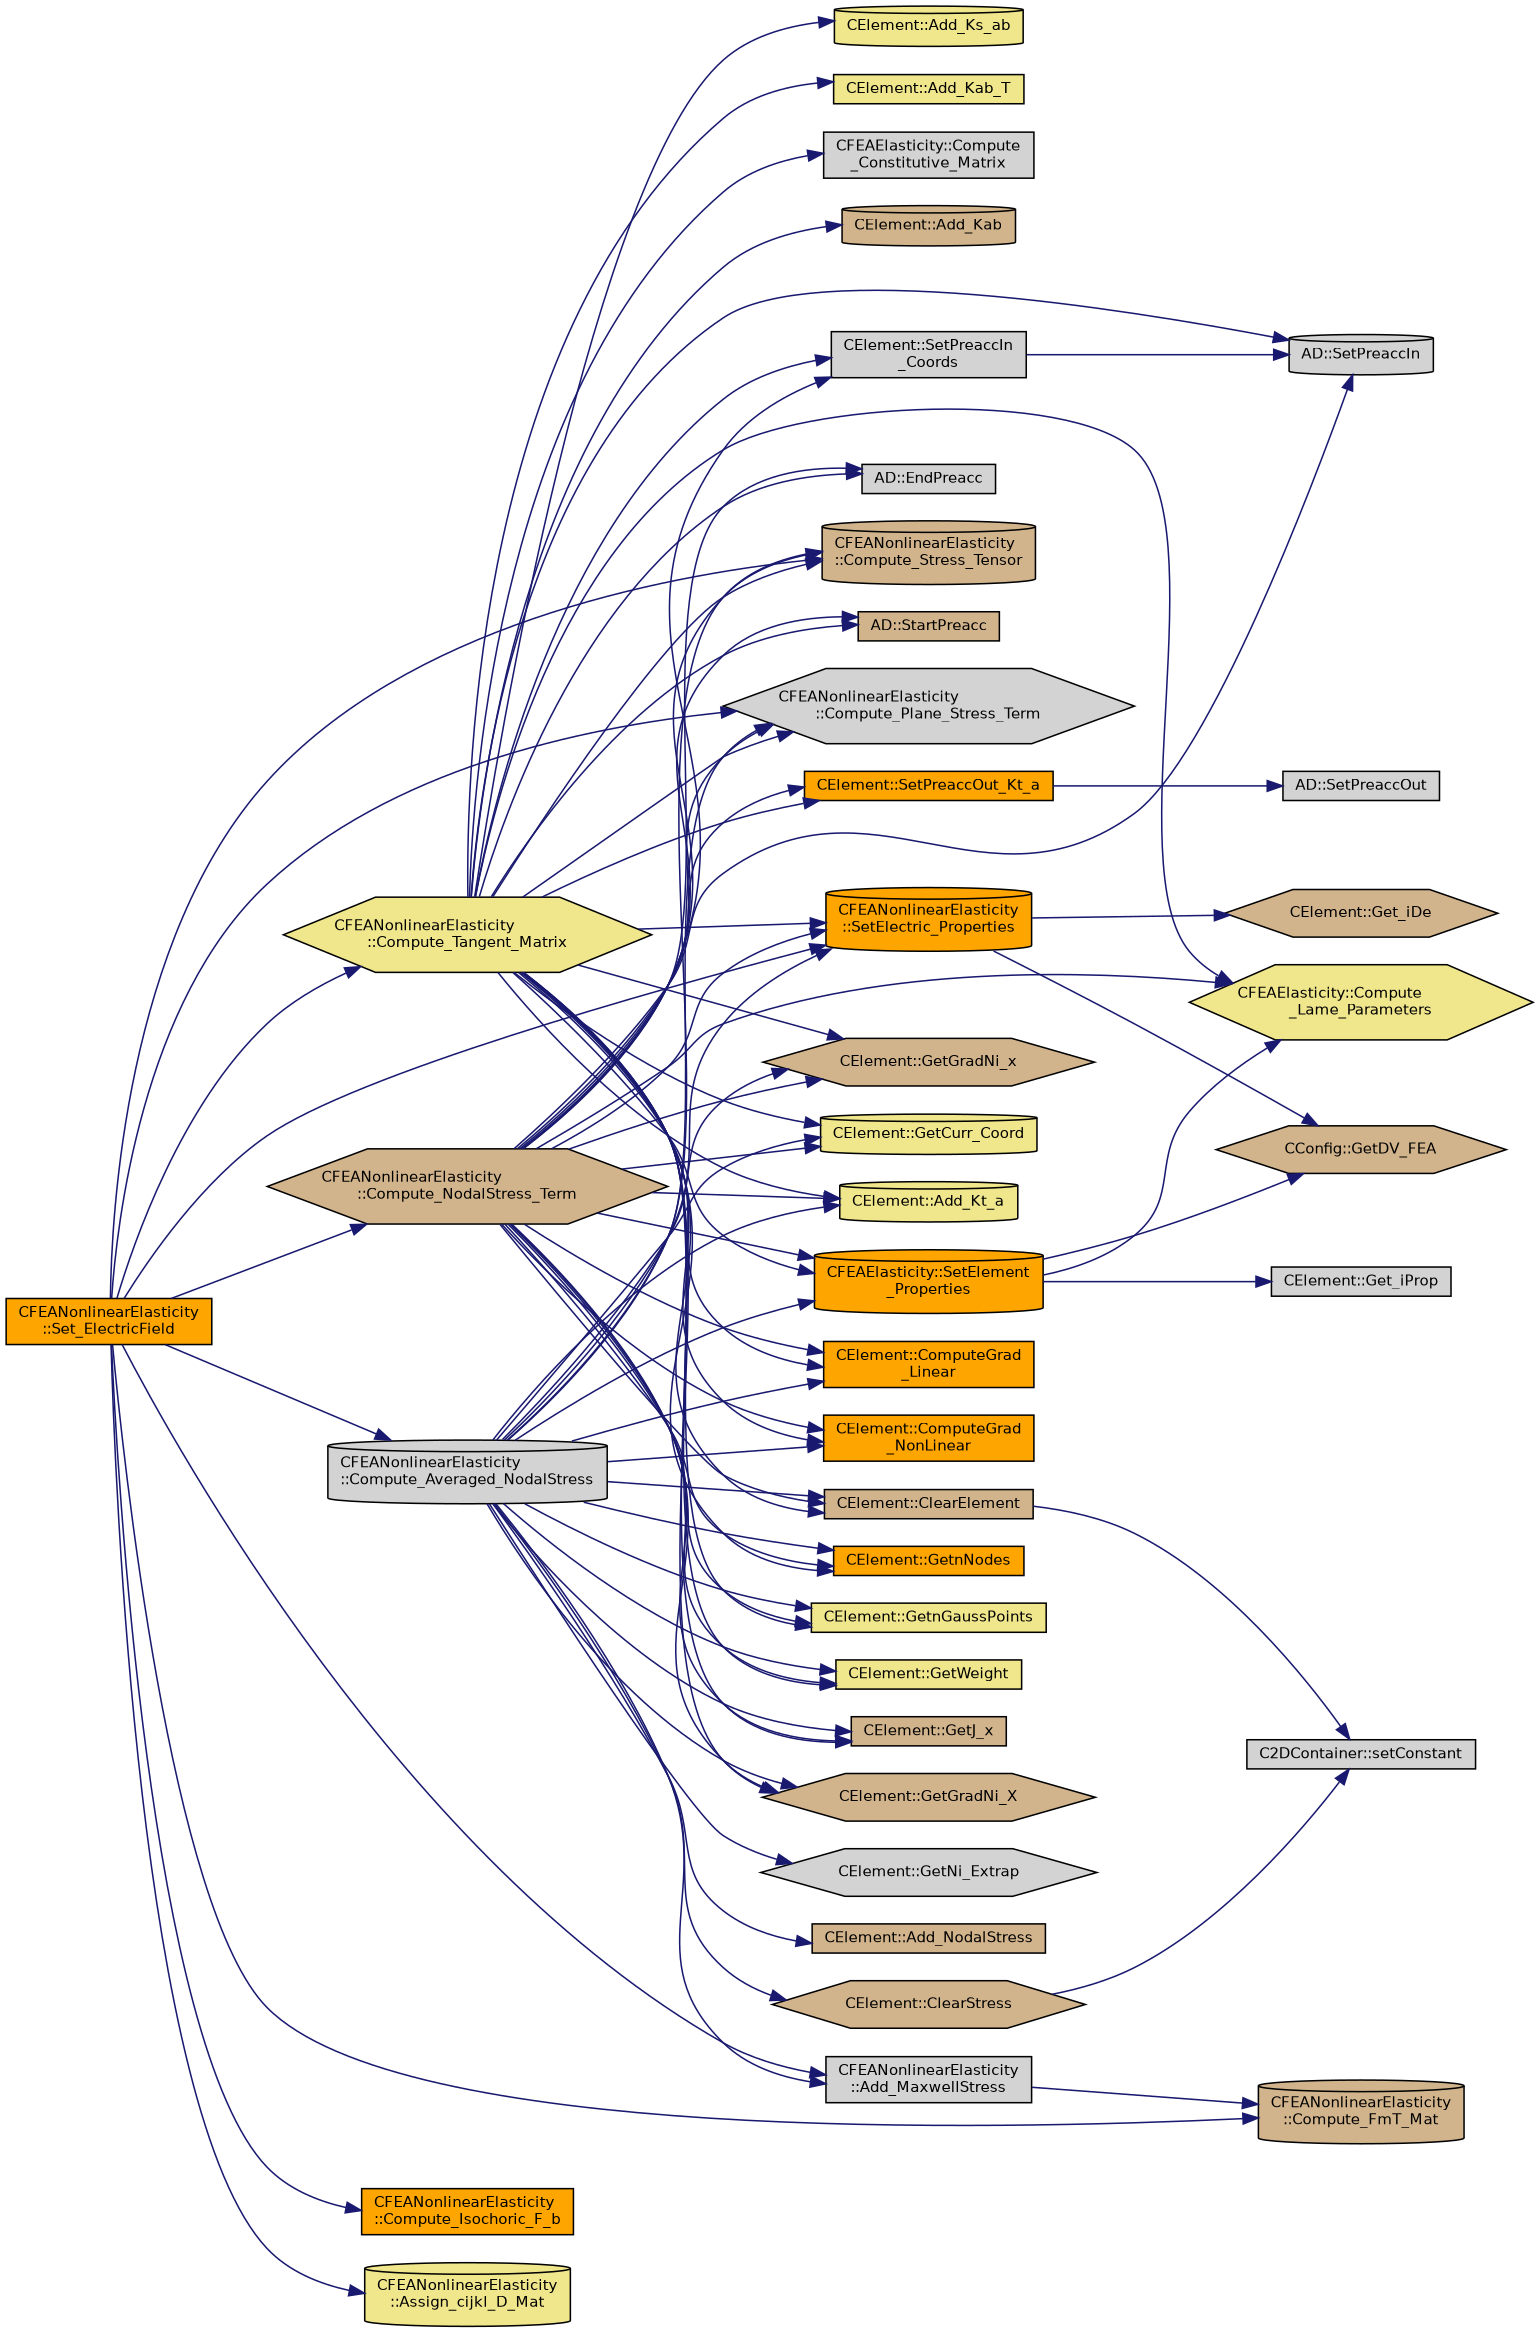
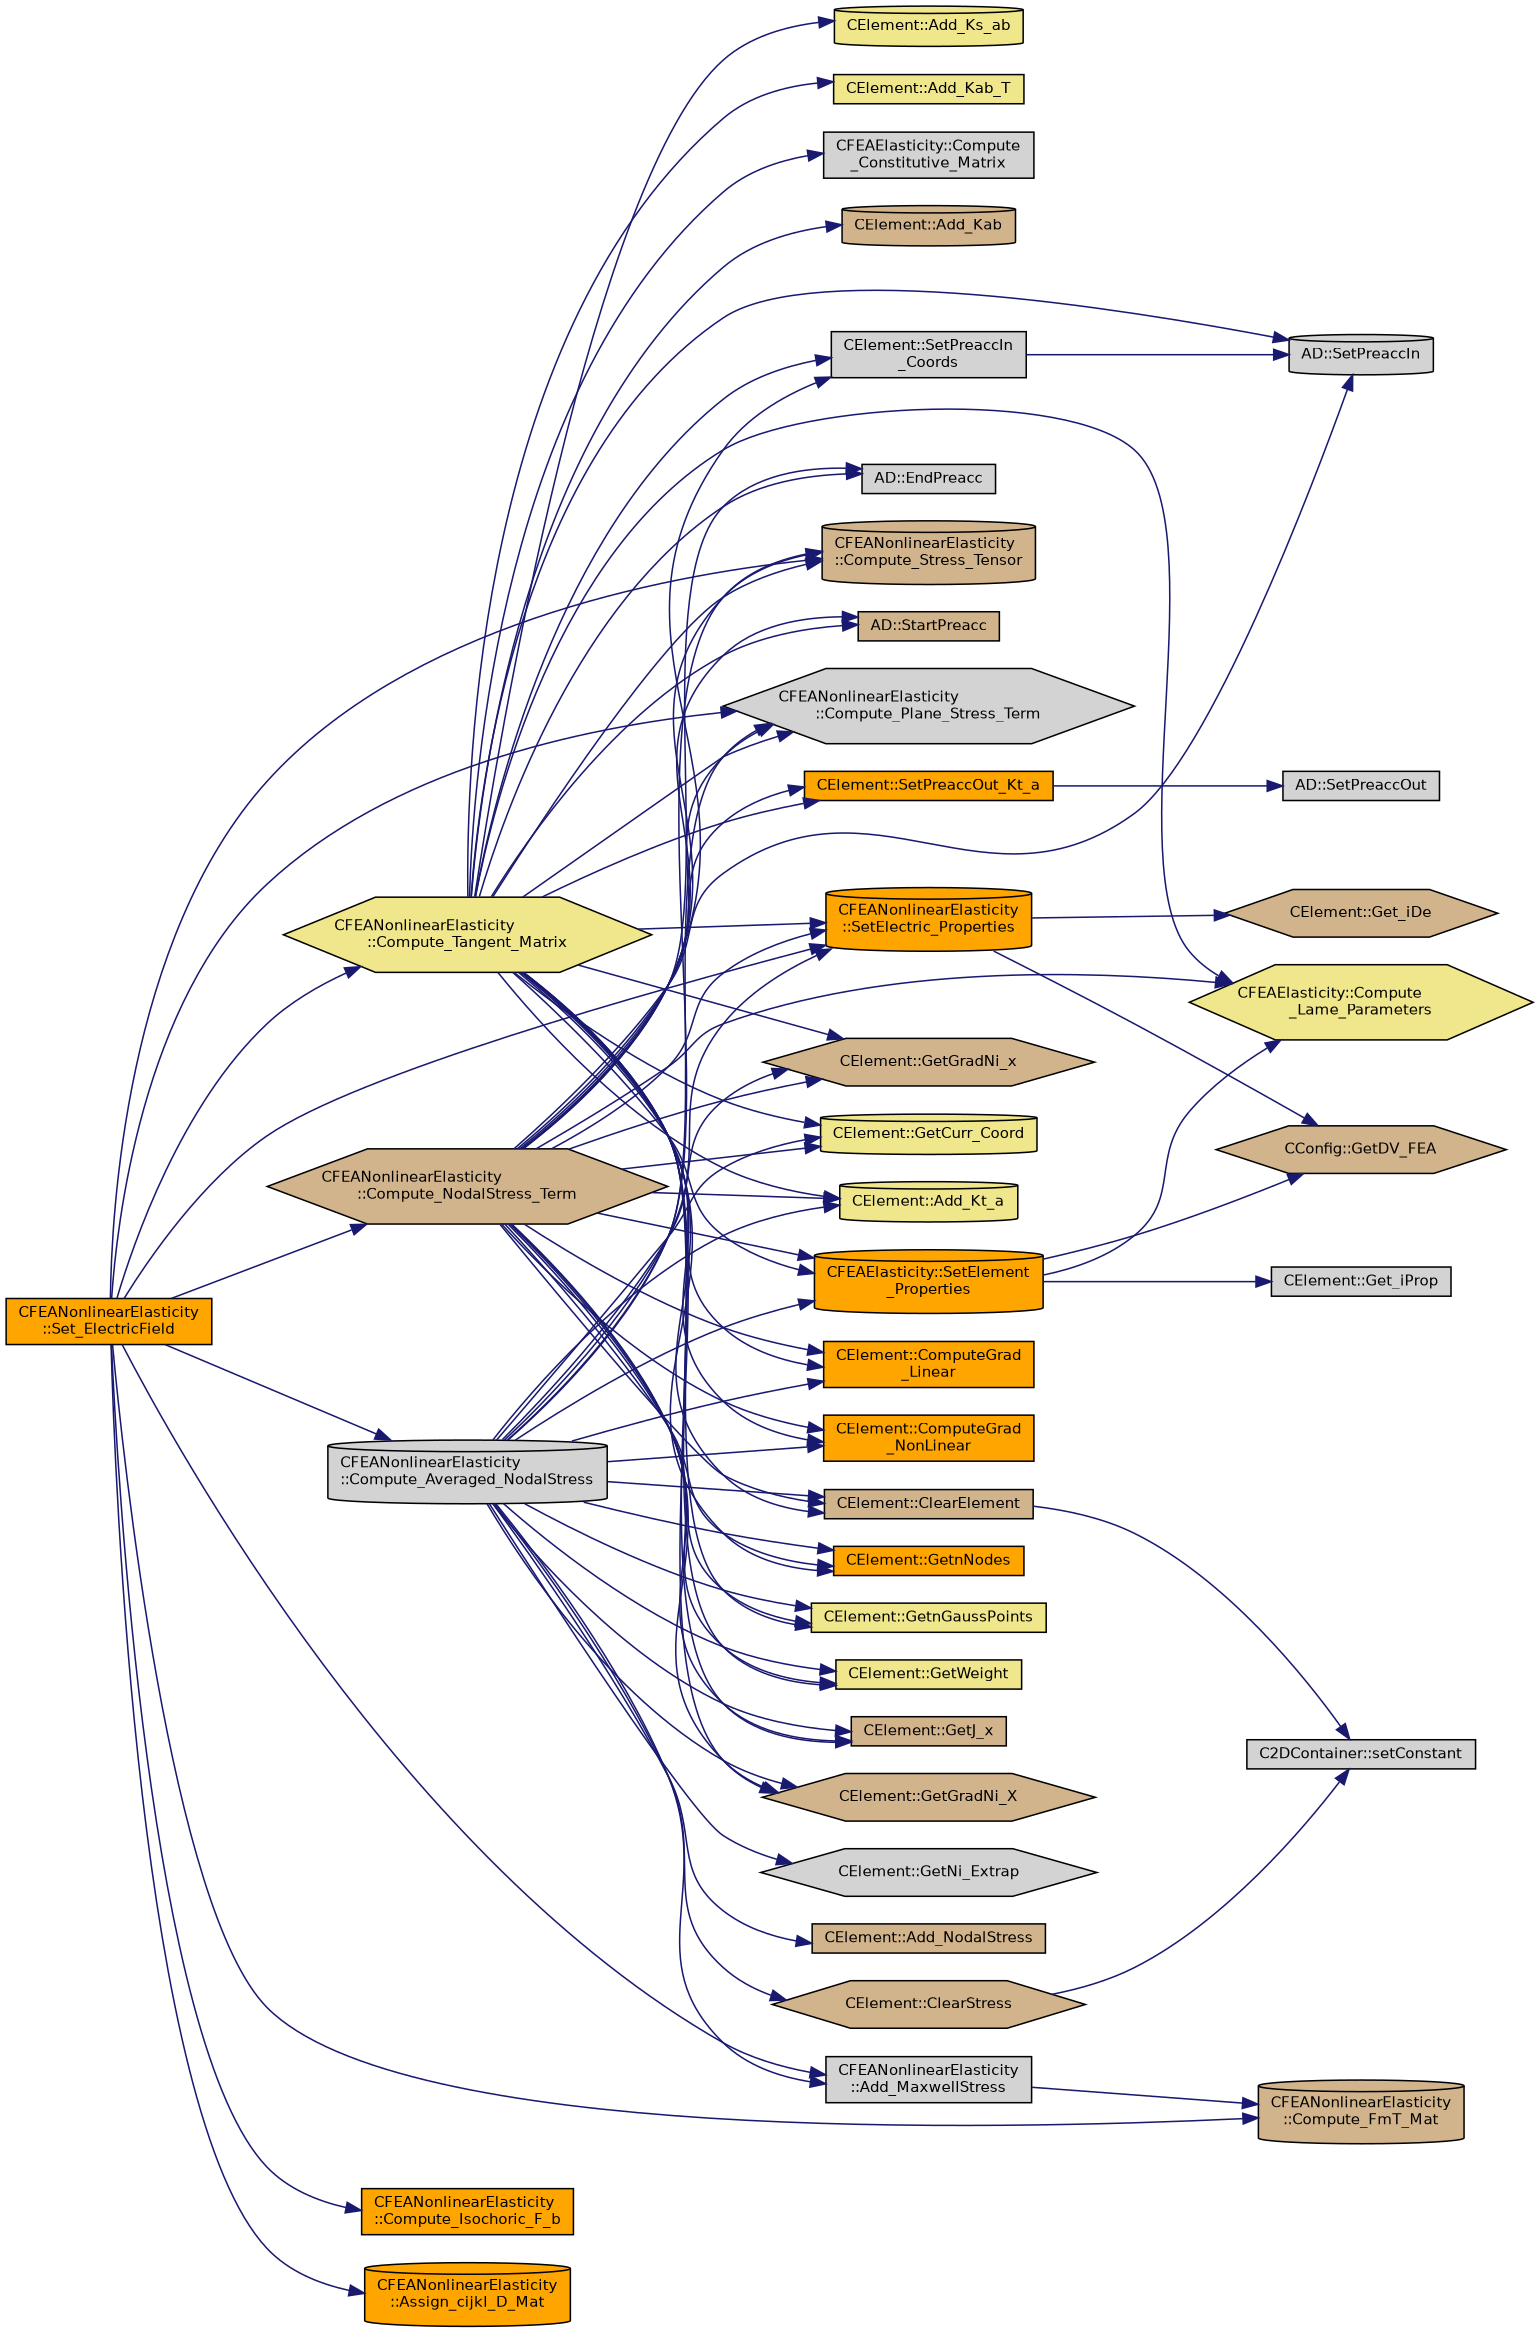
node "CFEANonlinearElasticity ::Assign_cijkl_D_Mat": fillcolor khaki -> orange
